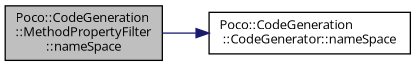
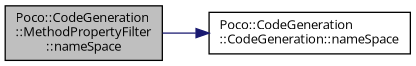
node "Poco::CodeGeneration ::CodeGenerator::nameSpace": label "Poco::CodeGeneration ::CodeGenerator::nameSpace" -> "Poco::CodeGeneration ::CodeGeneration::nameSpace"
